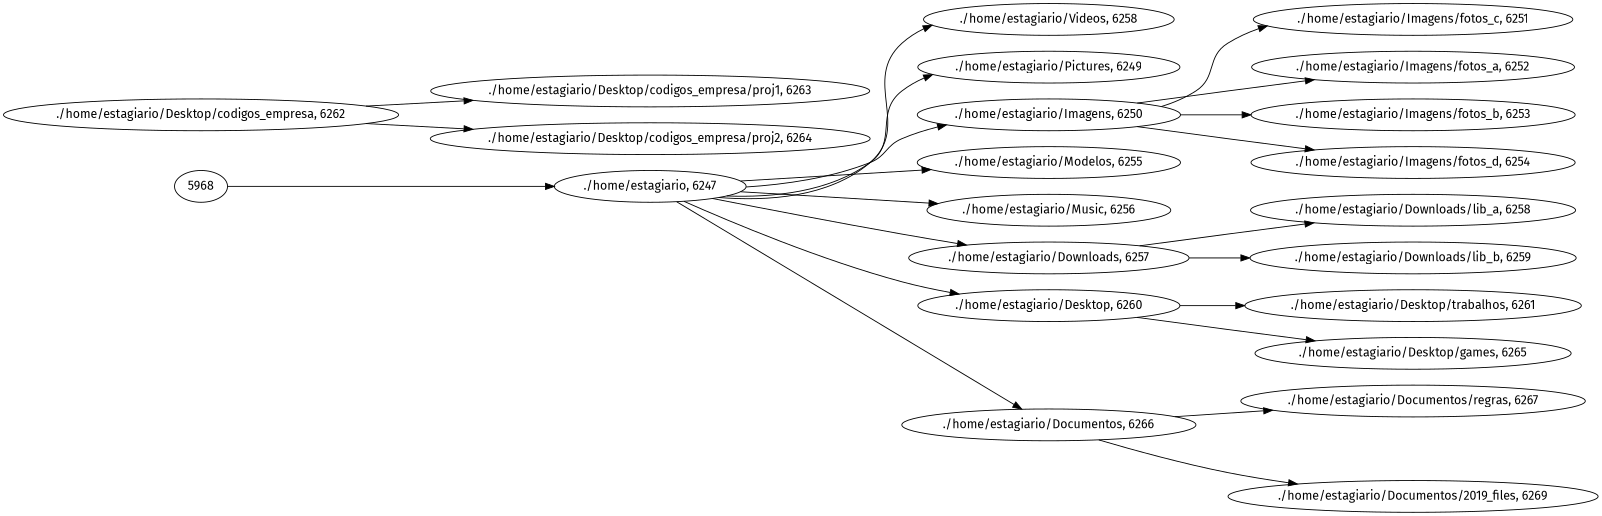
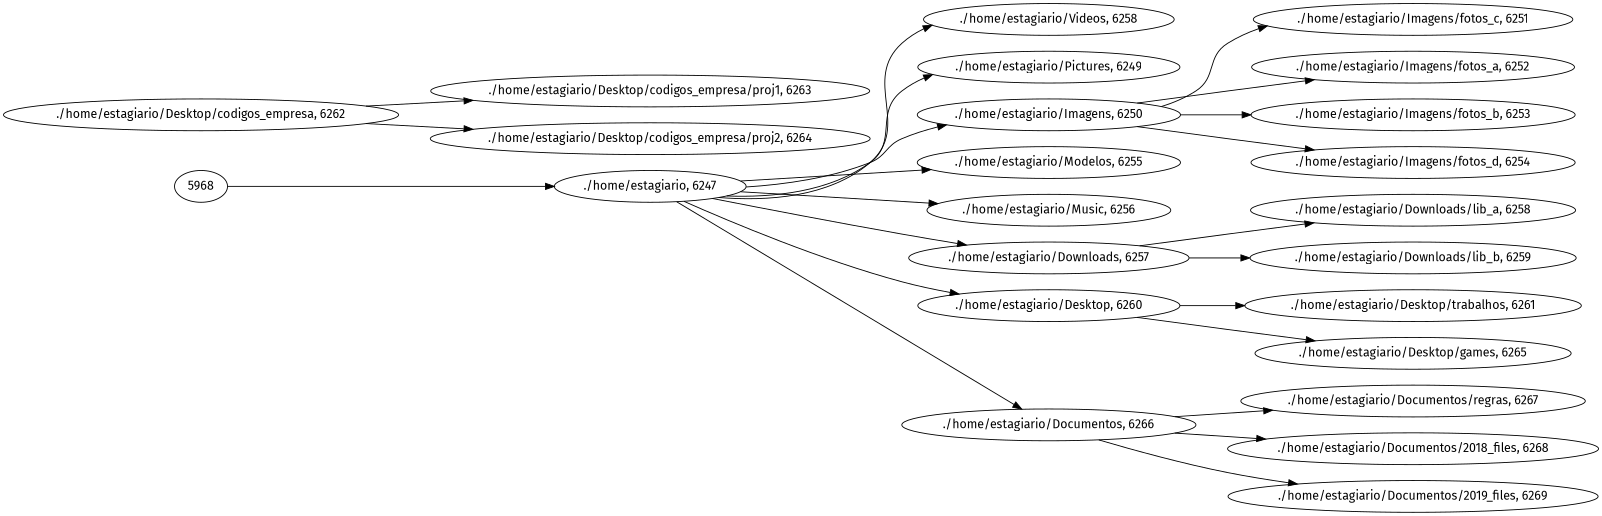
node "./home/estagiario/Documentos/2018_files, 6268": added
